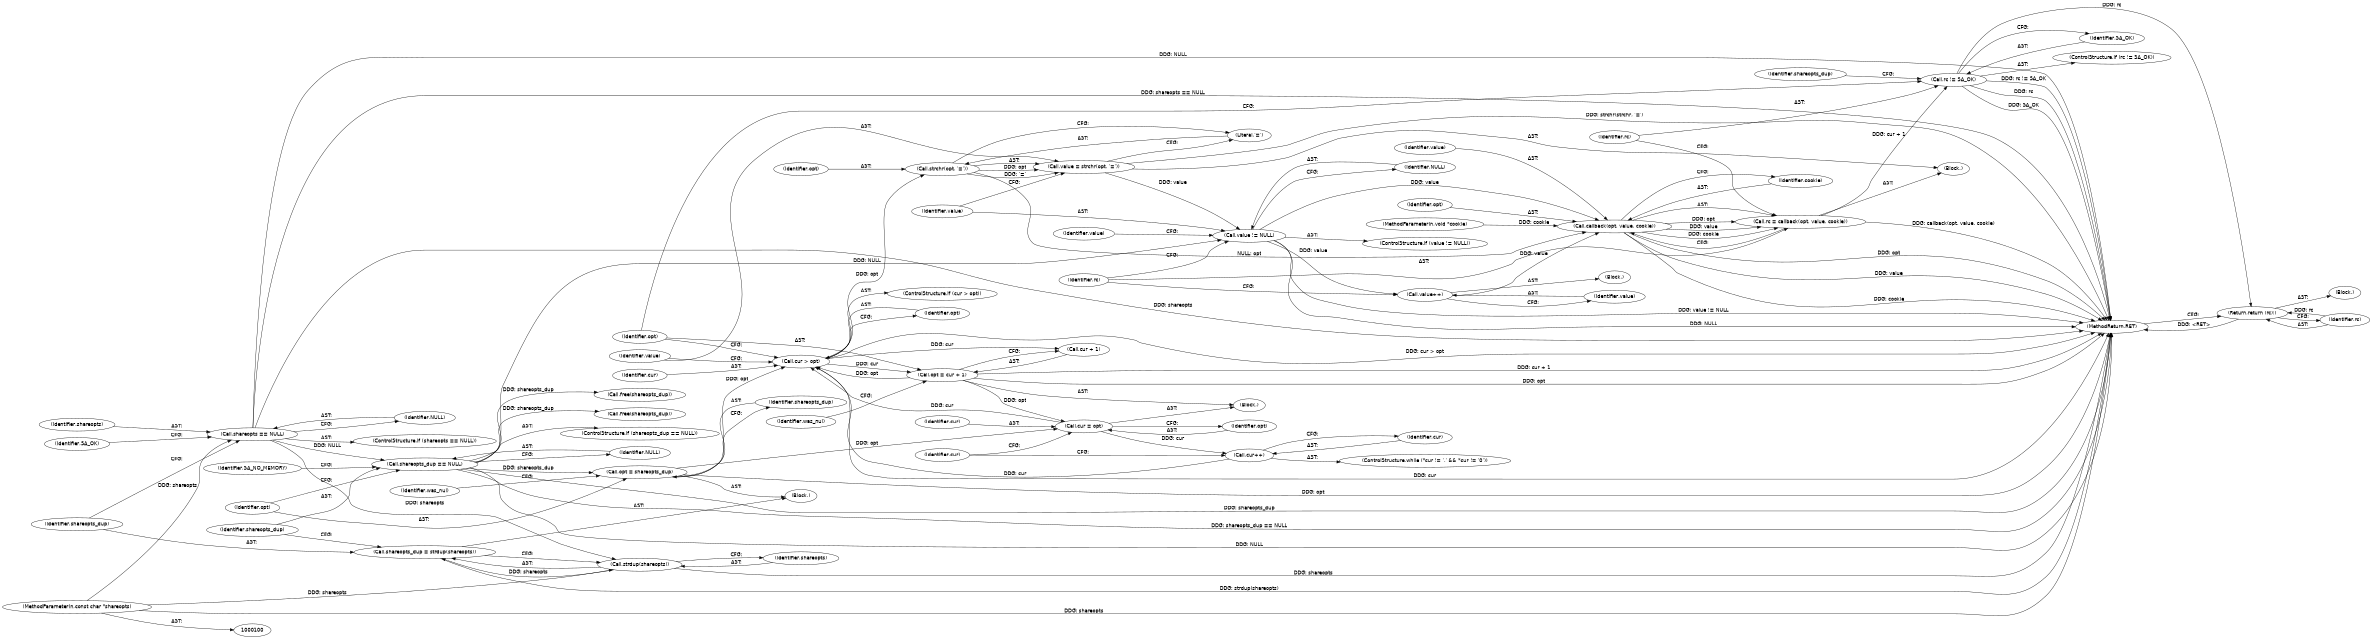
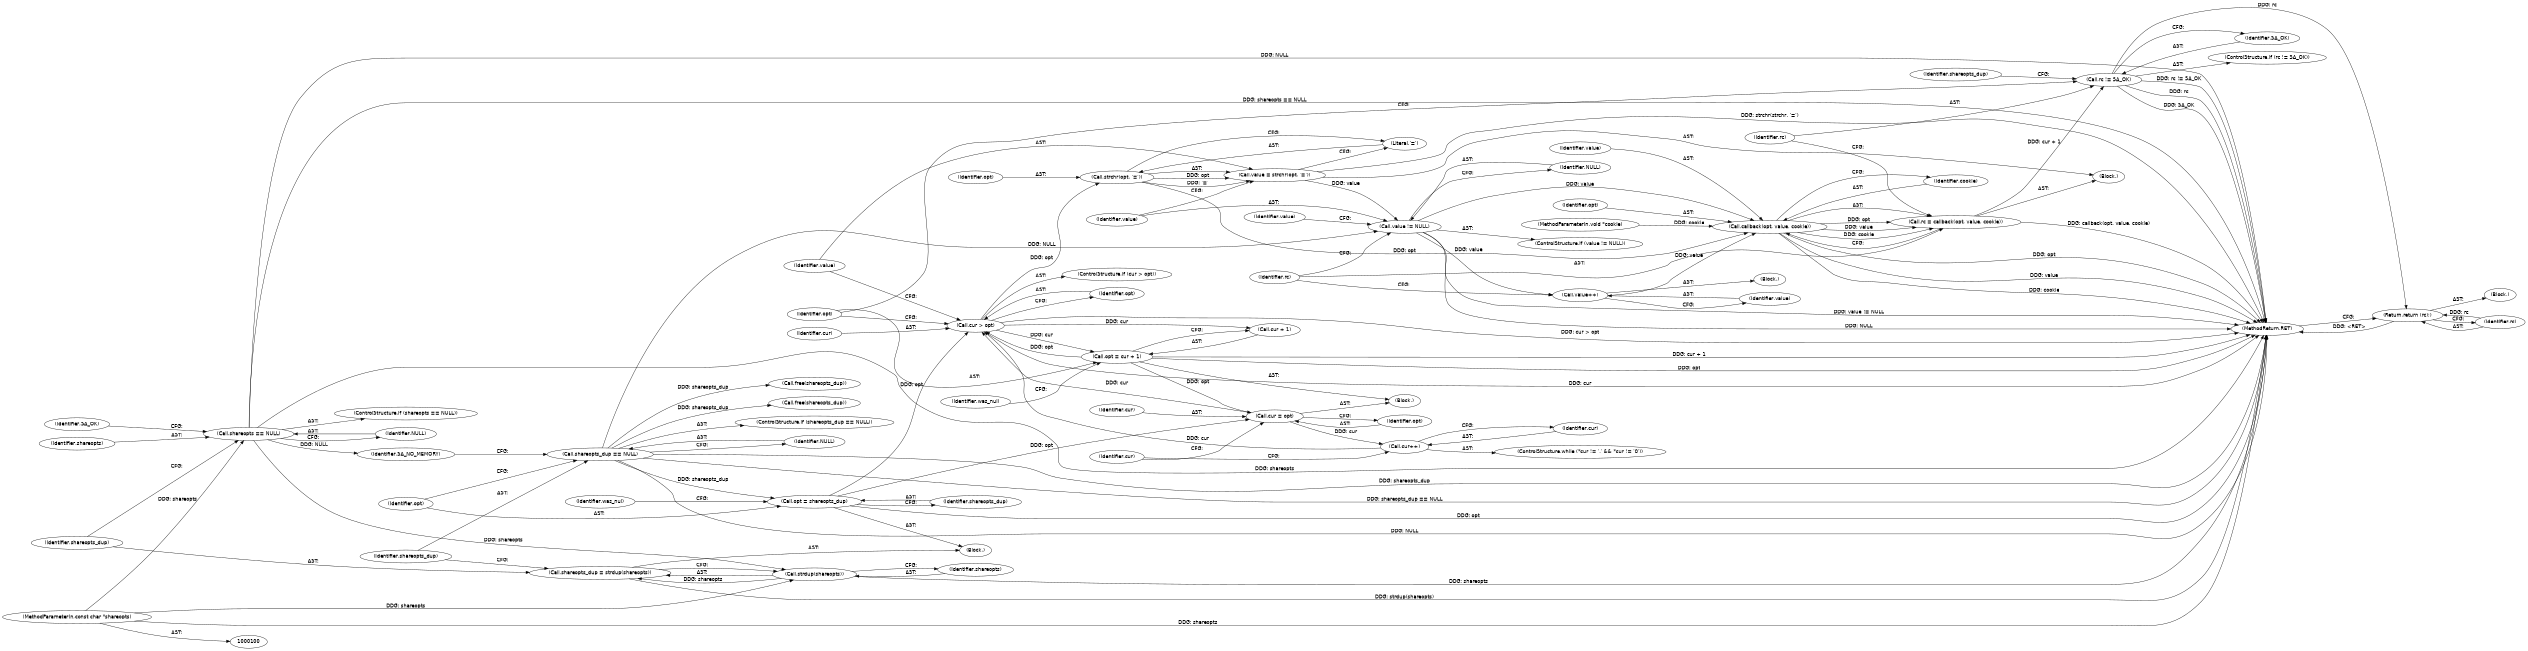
edge "(Call,strchr(opt, '='))" -> "(Call,callback(opt, value, cookie))": label "NULL: opt" -> "DDG: opt"
edge "(Call,shareopts == NULL)" -> "(Call,shareopts_dup == NULL)": now "(Call,shareopts == NULL)" -> "(Identifier,SA_NO_MEMORY)"
